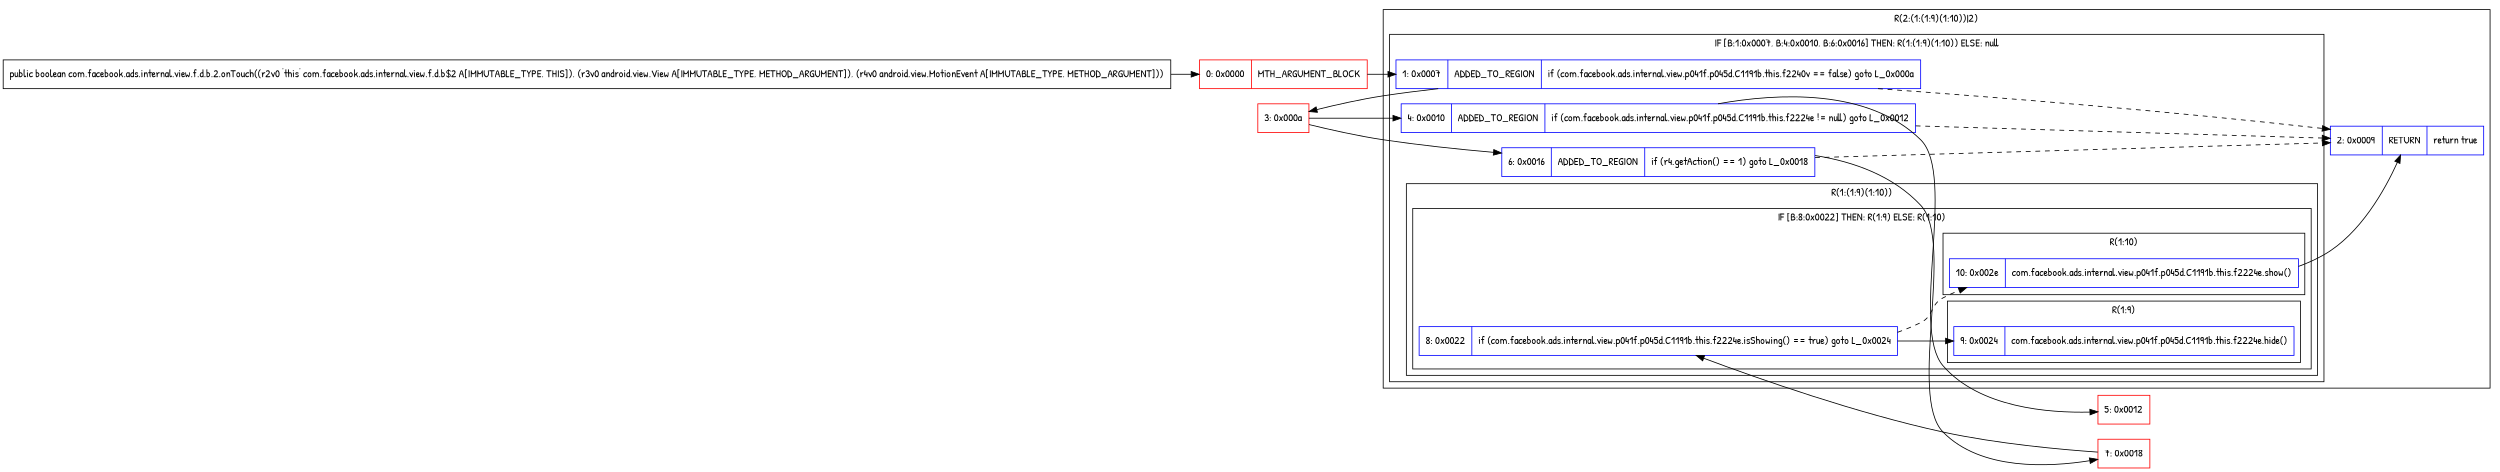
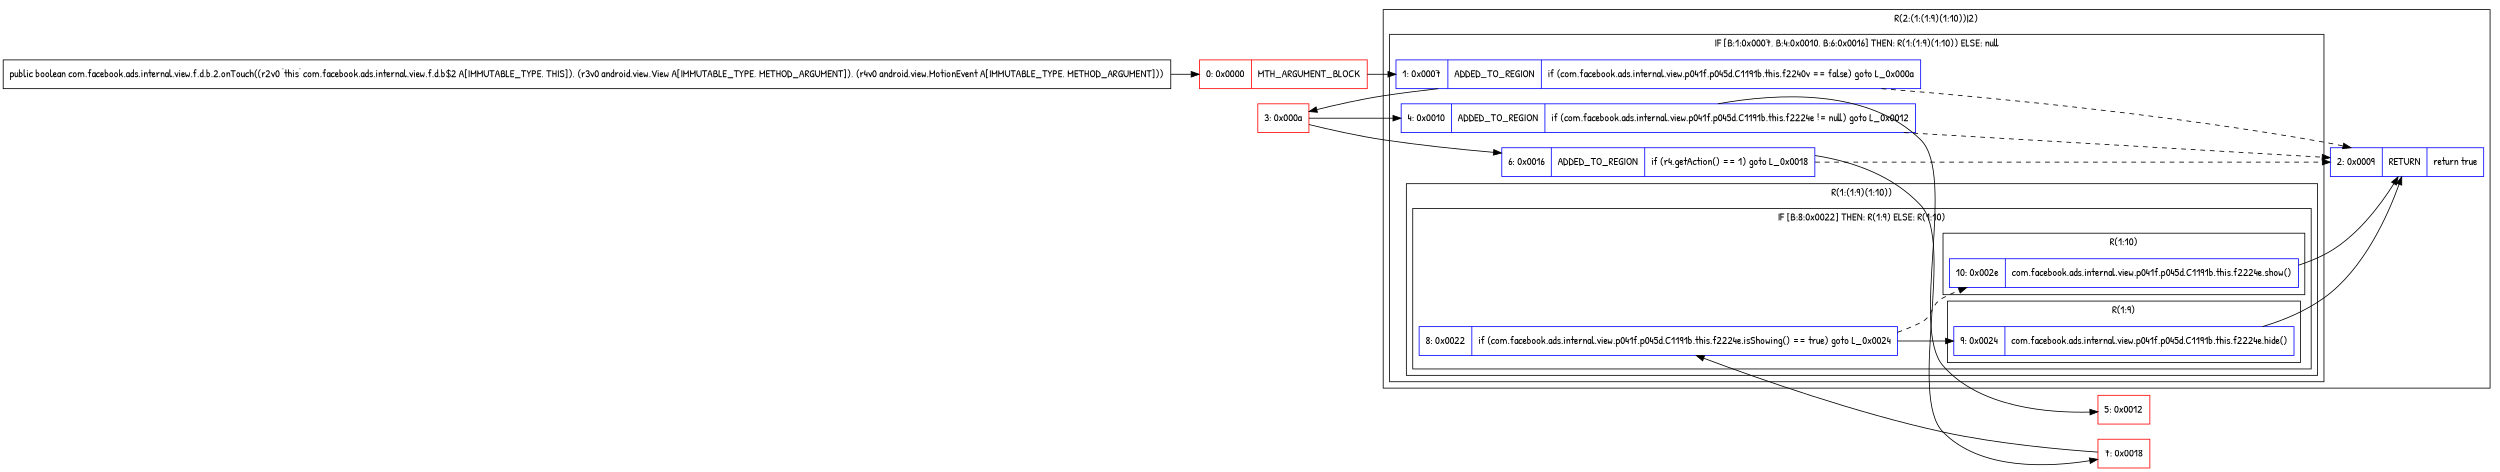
edge "9: 0x0024" -> "2: 0x0009": added
